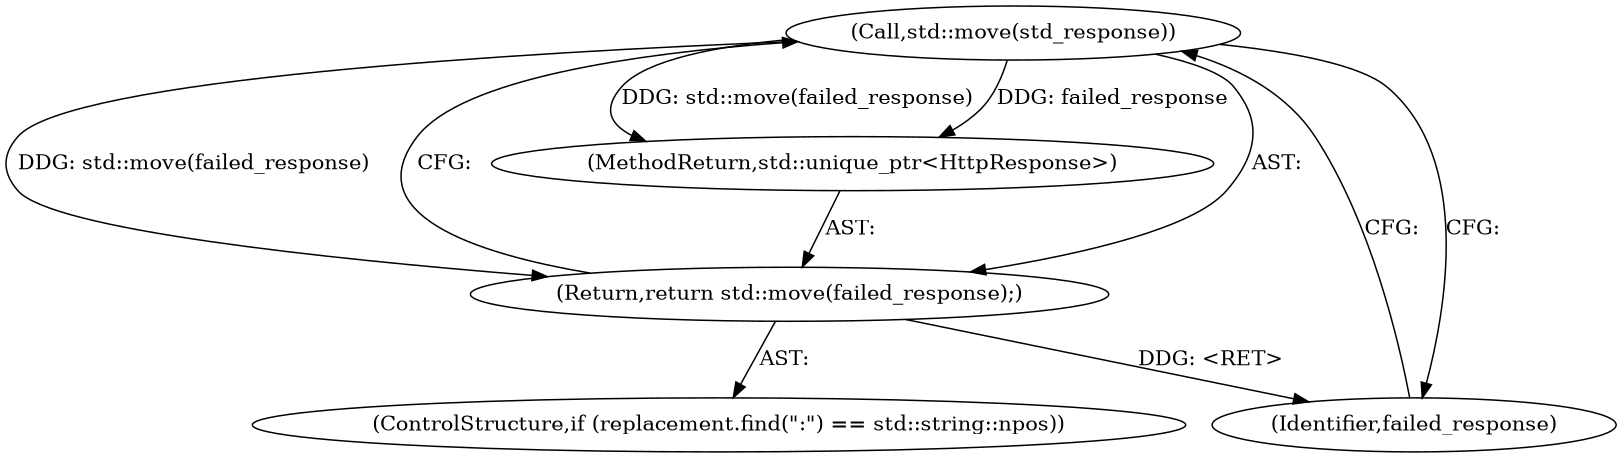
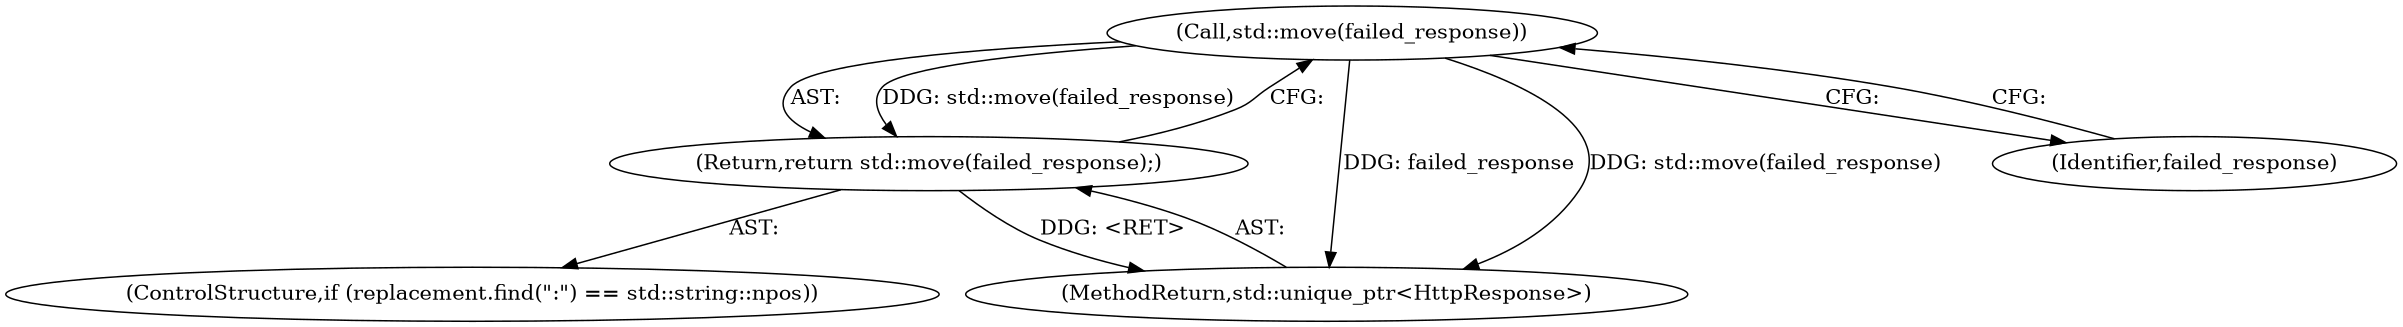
node "(Call,std::move(std_response))": label "(Call,std::move(std_response))" -> "(Call,std::move(failed_response))"
edge "(Return,return std::move(failed_response);)" -> "(Identifier,failed_response)": now "(Return,return std::move(failed_response);)" -> "(MethodReturn,std::unique_ptr<HttpResponse>)"
